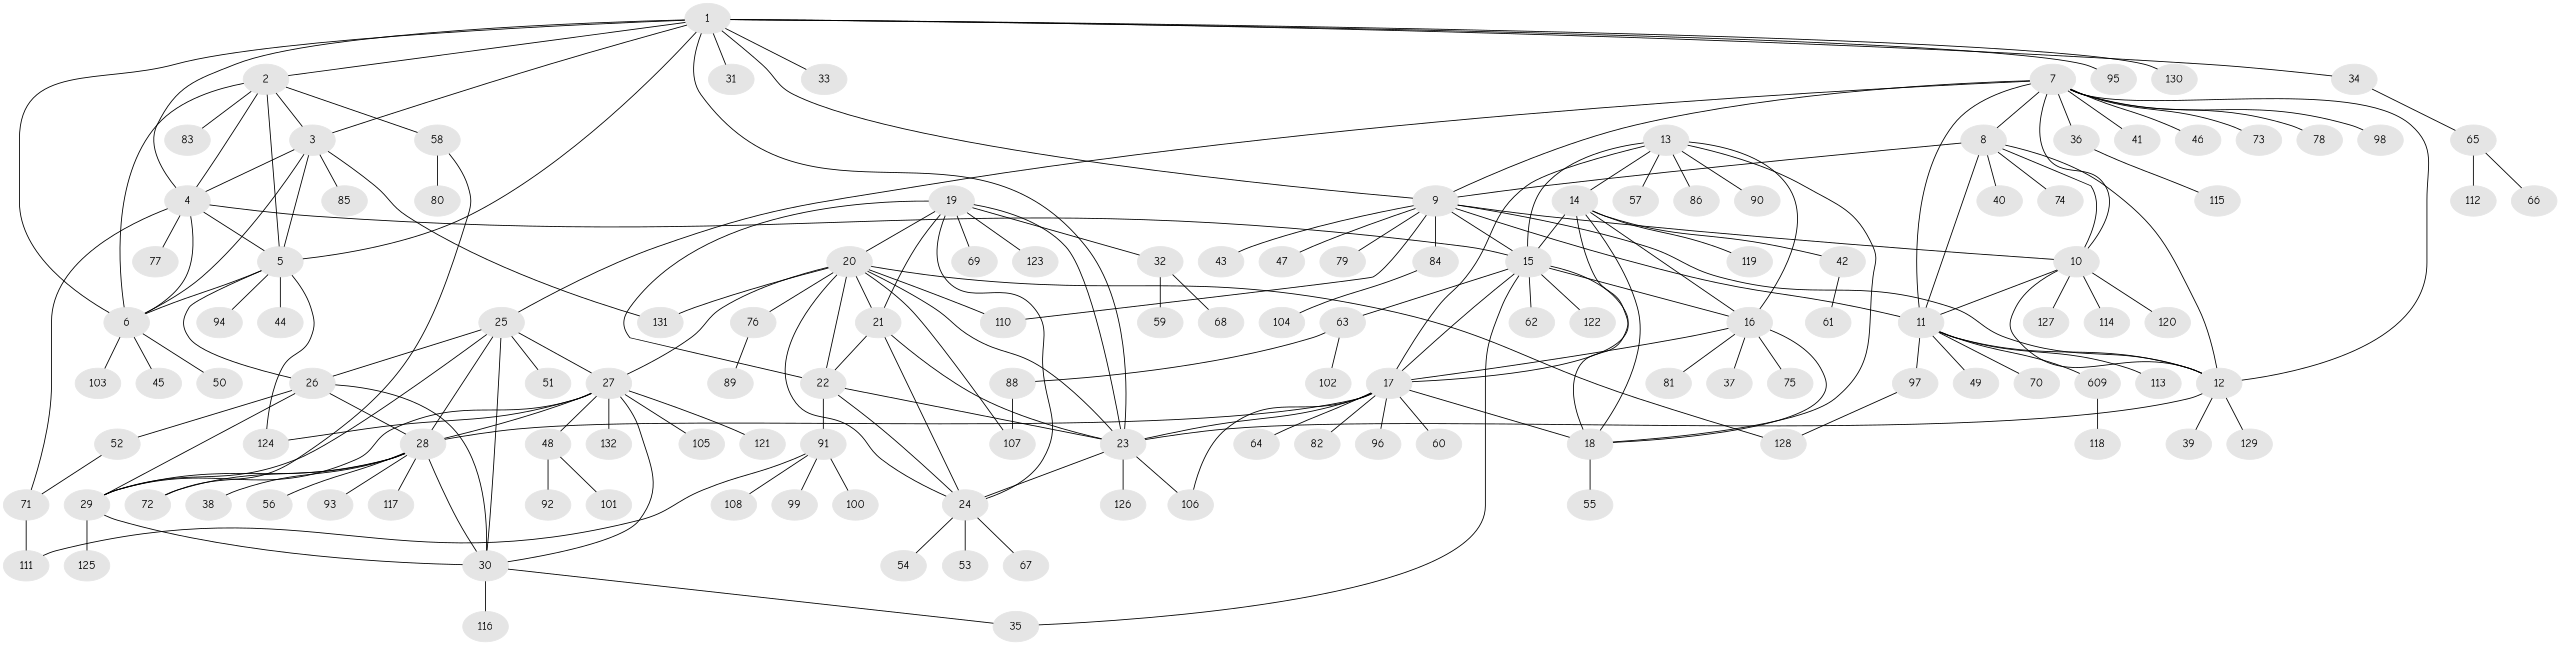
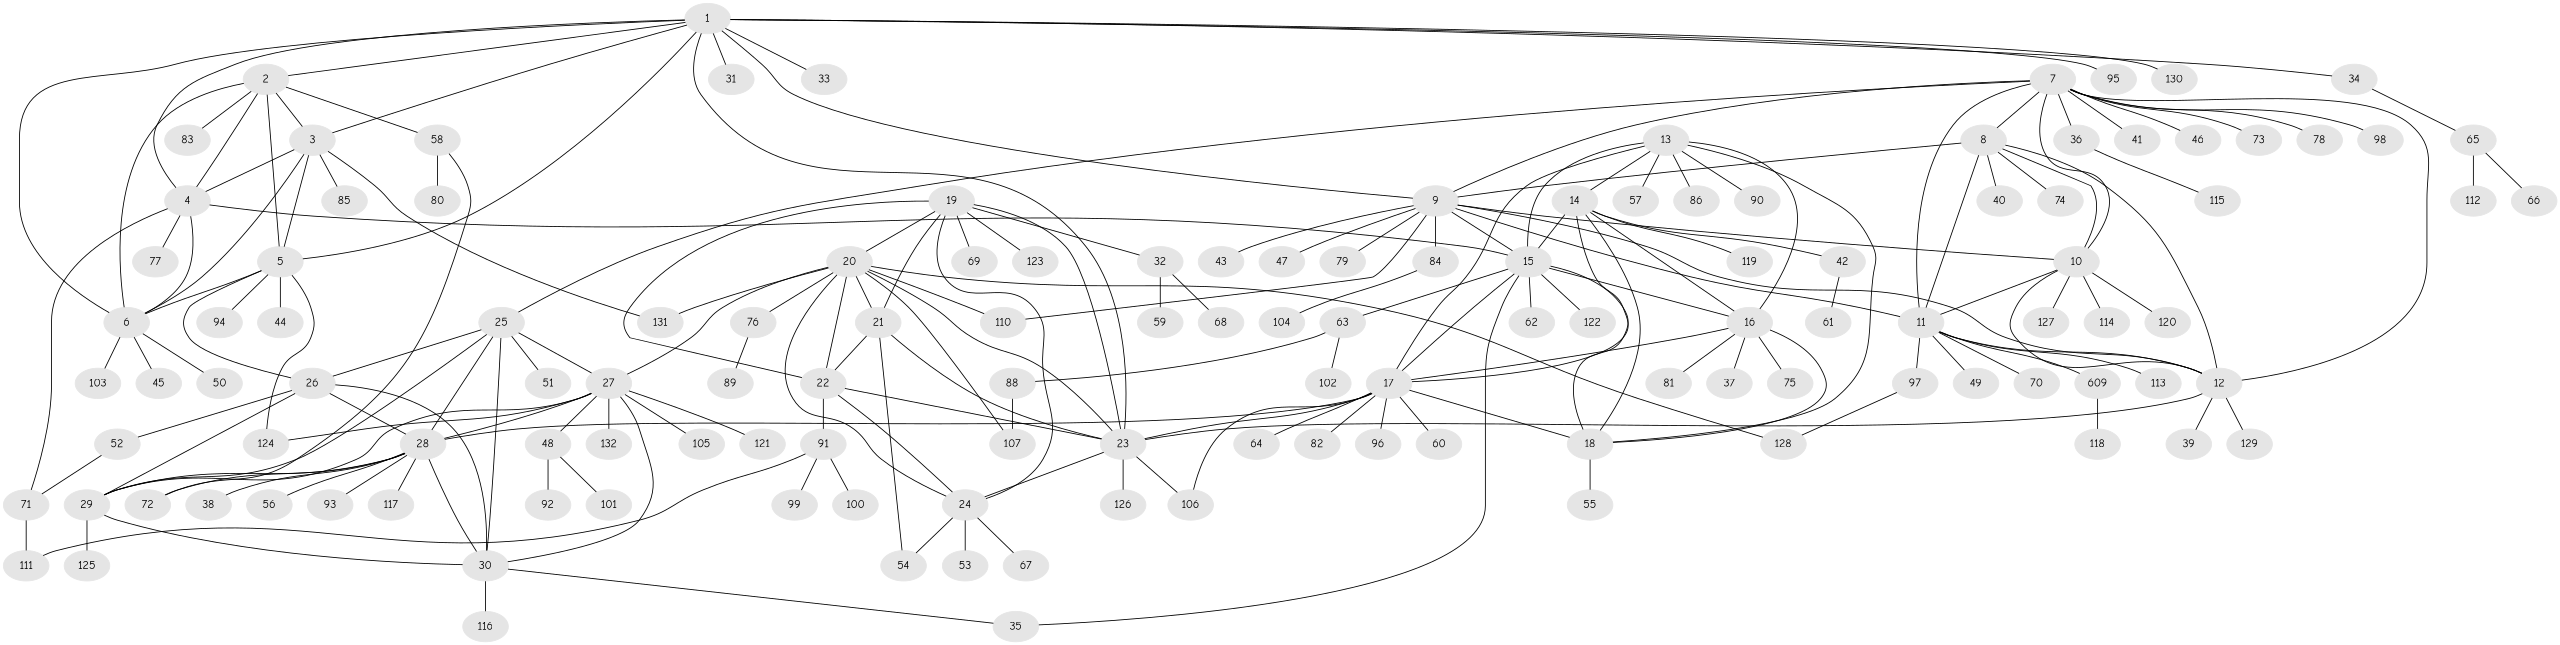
edge "4" -- "5": removed
edge "21" -- "24": now "21" -- "54"
node "108": removed
